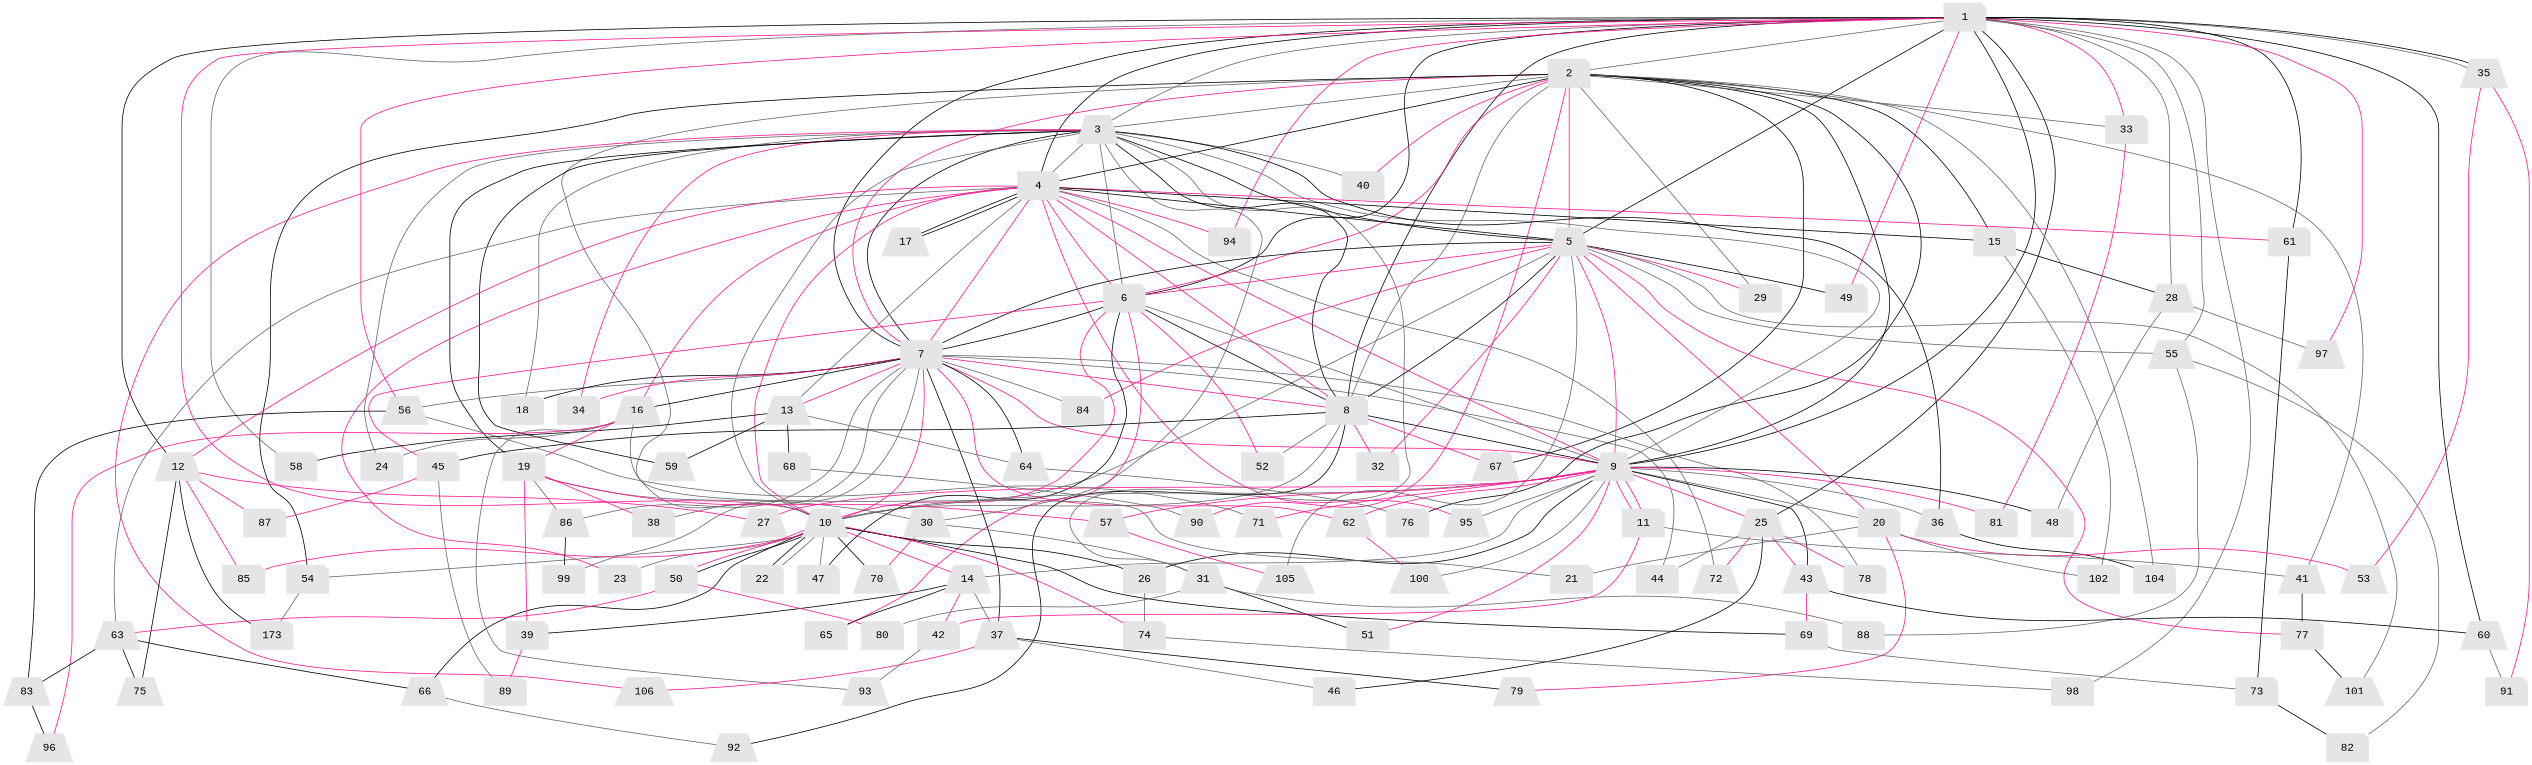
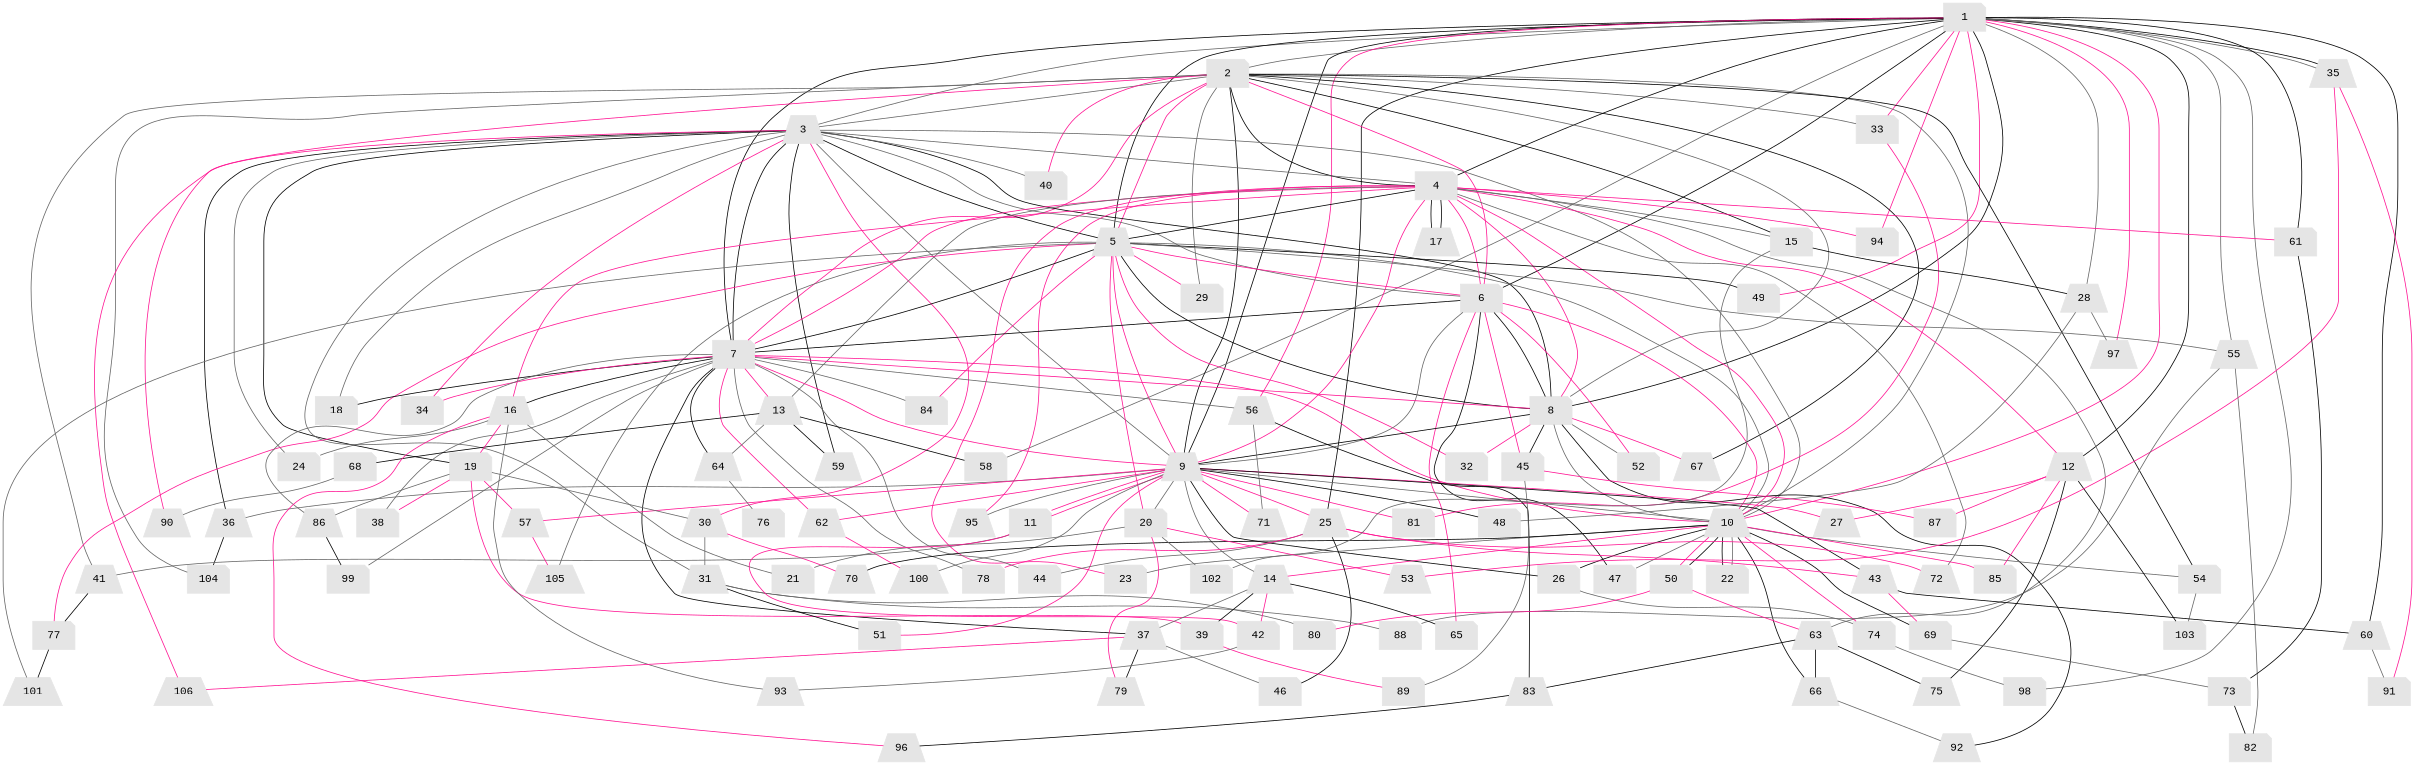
edge "4" -- "15": color black -> gray40
edge "2" -- "76": removed
edge "3" -- "30": color gray40 -> deeppink
node "173": label "173" -> "103"
